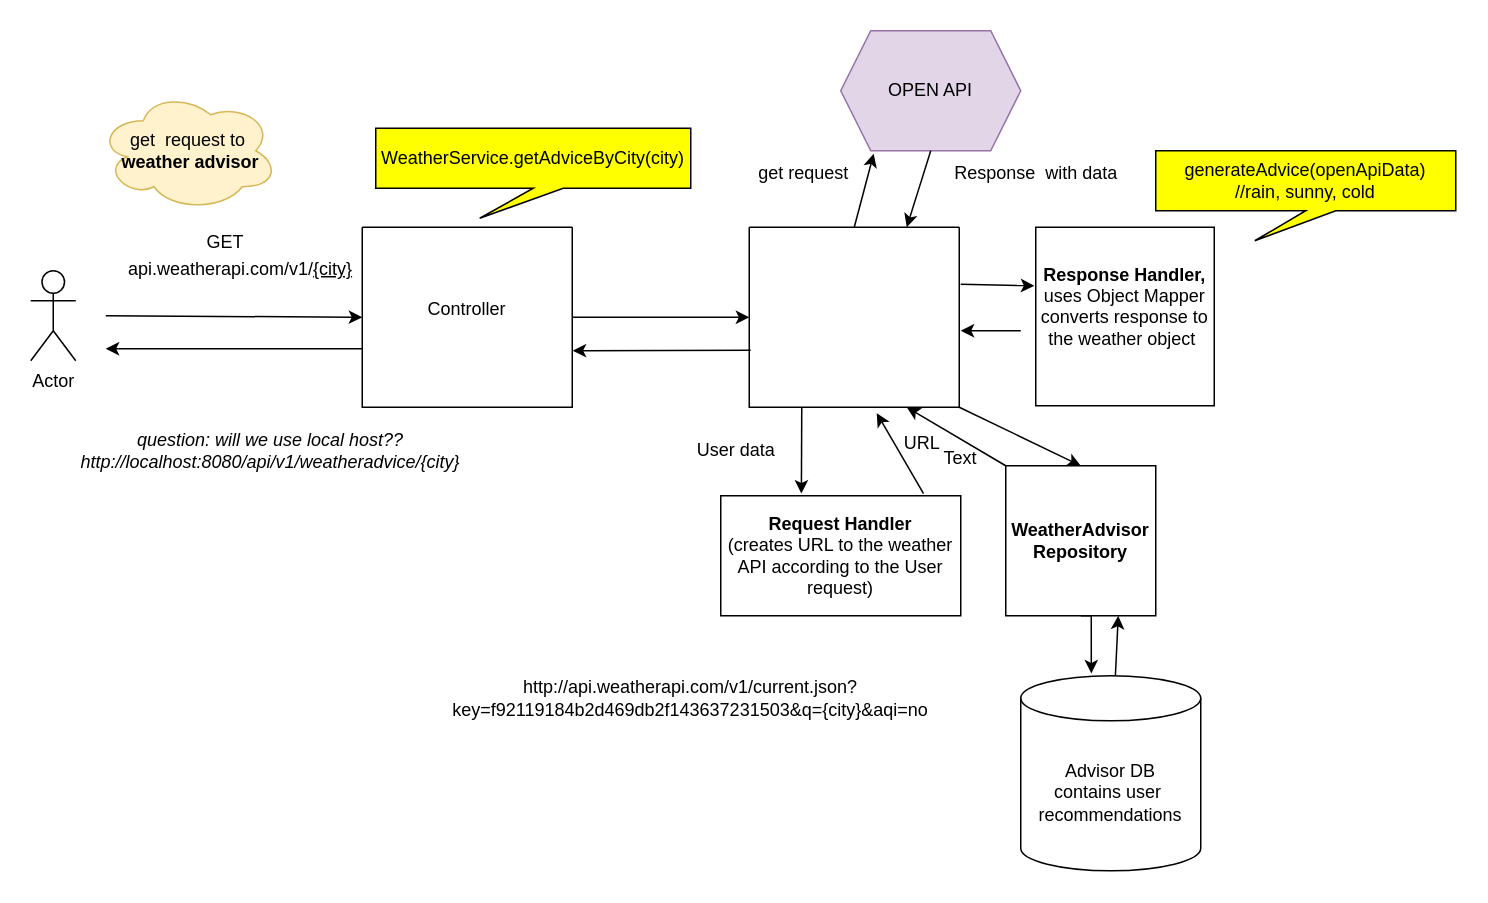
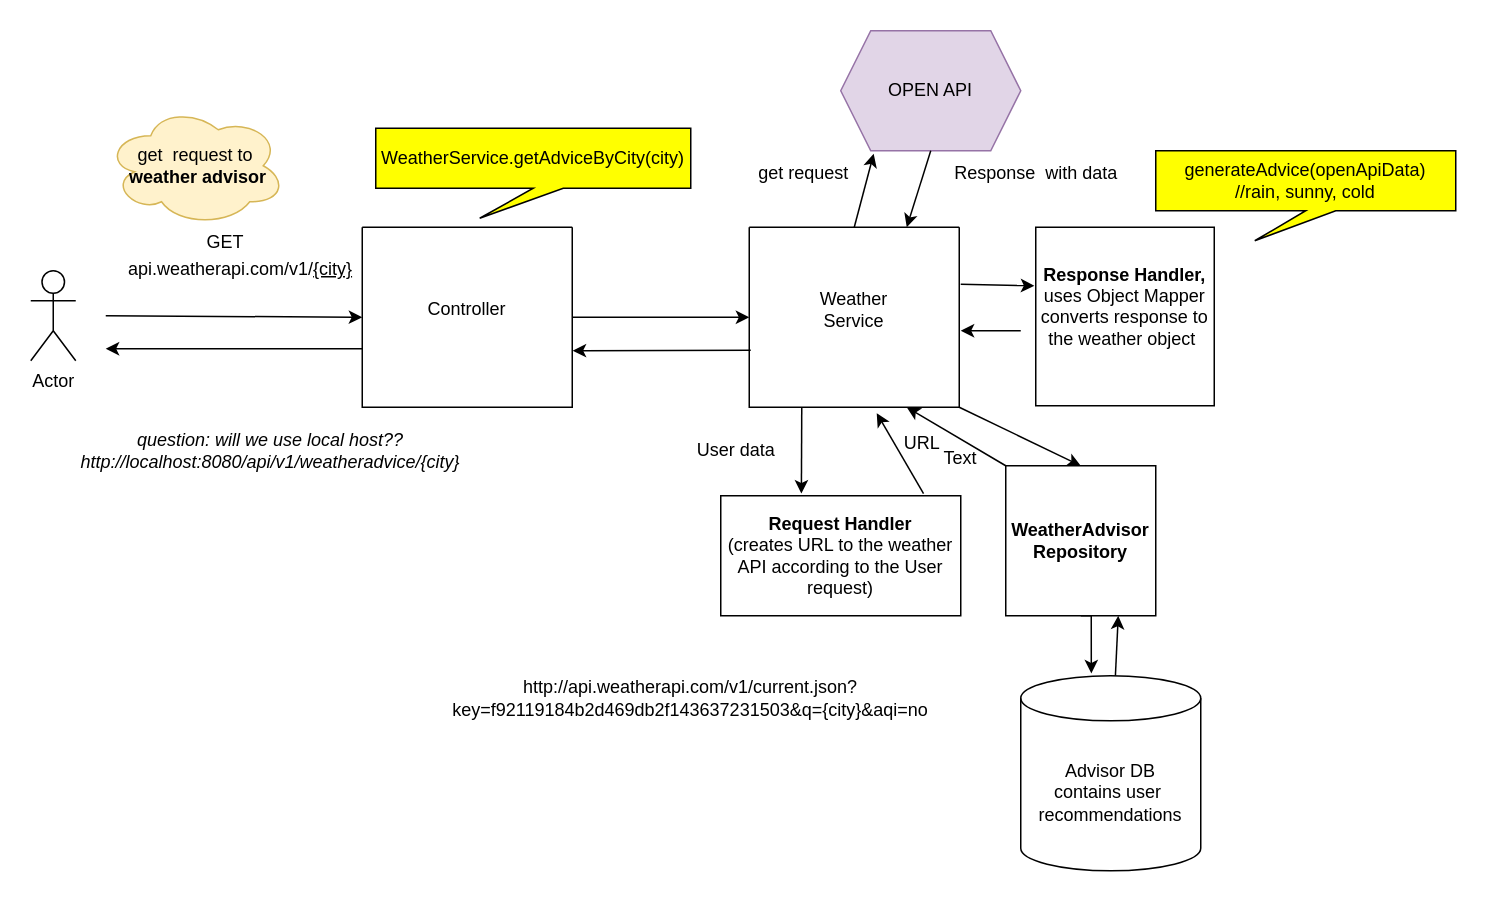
node "get request to weather advisor": moved (188, 151) -> (196, 166)
node "Weather Service": added
